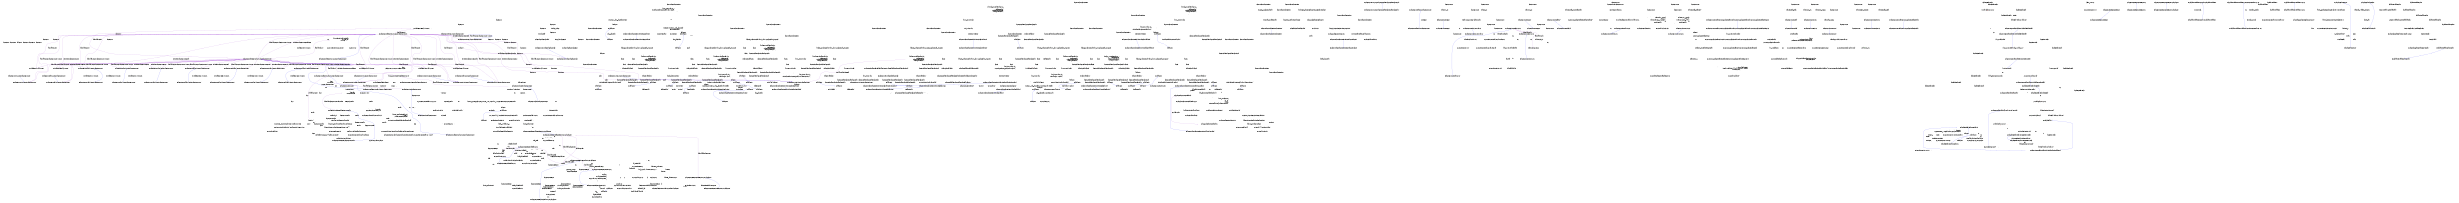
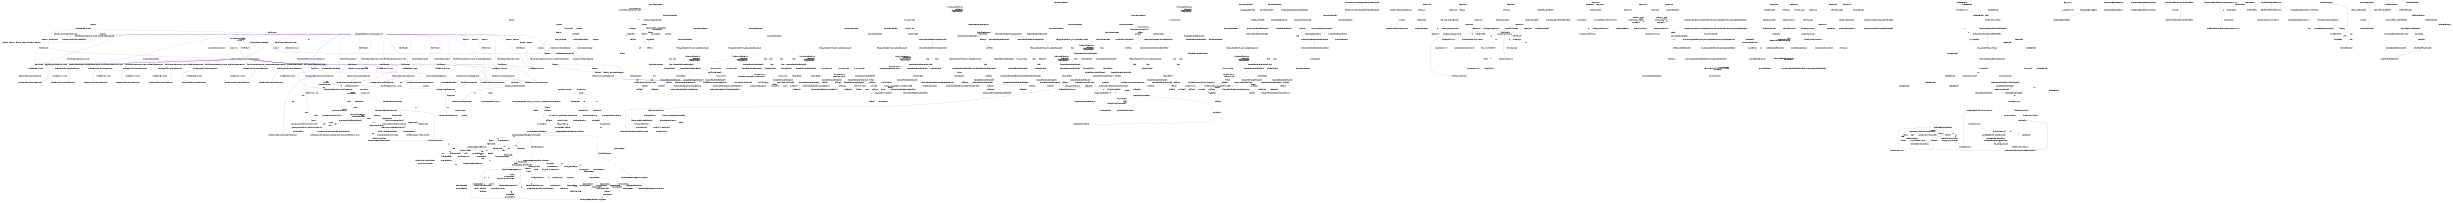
node "Exit Nancy.Testing.BrowserContext.HttpRequest()": label "Exit Nancy.Testing.BrowserContext.HttpRequest()" -> "Exit Nancy.Testing.Now.HttpRequest()"
edge "fullPath = filePath" -> "this.Filename = Path.GetFileName(fullPath)": now "fullPath = filePath" -> "var fullPath = Path.GetFullPath(filePath)"
